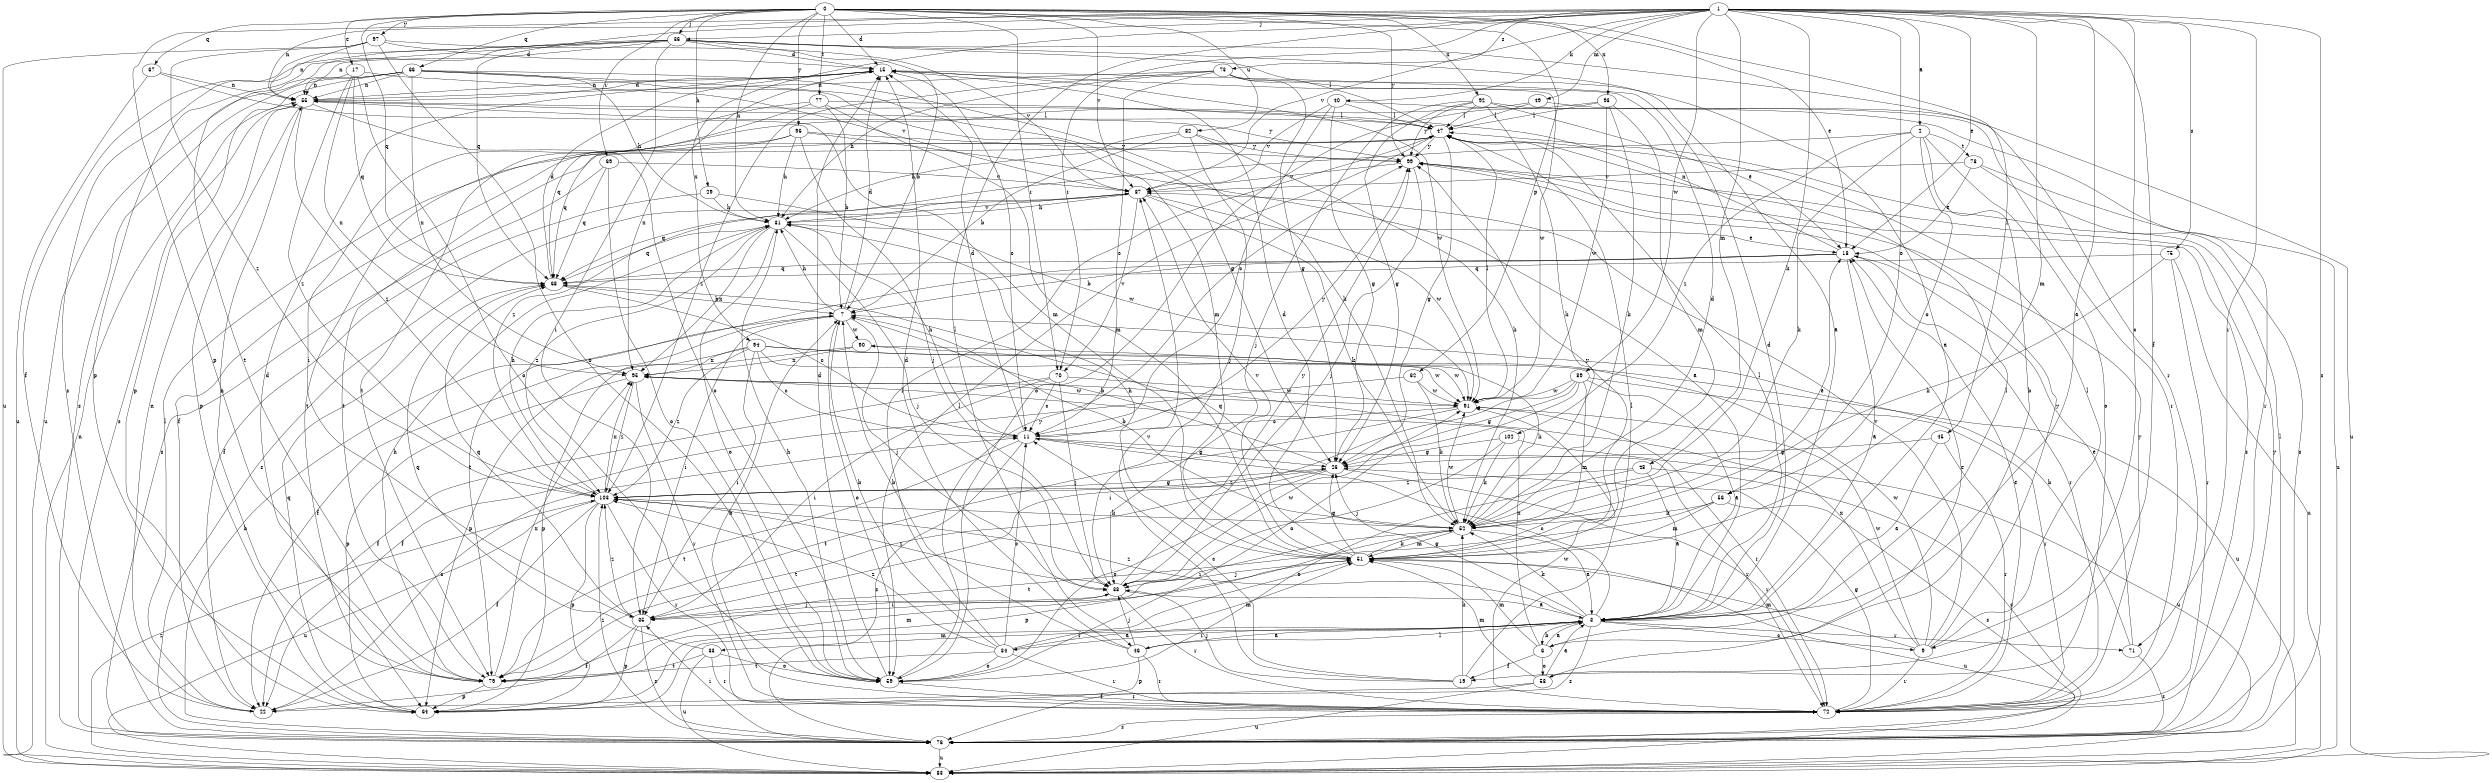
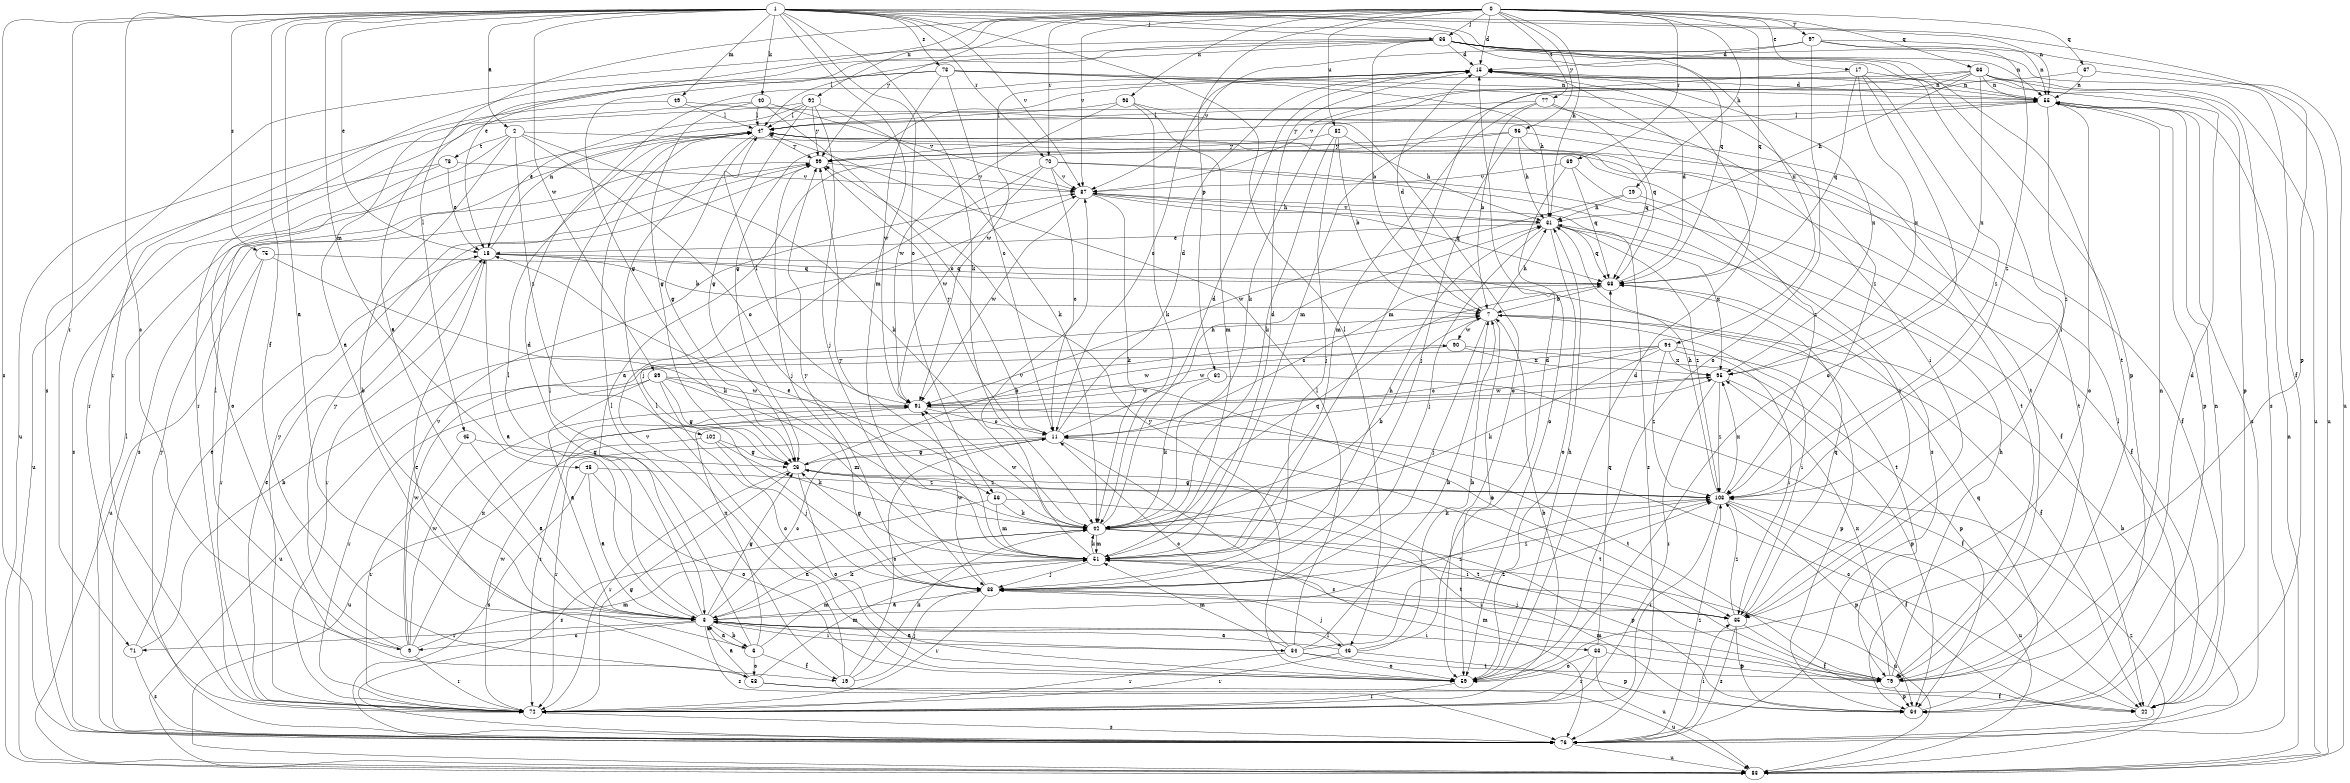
edge "87" -> "70": reversed
node "52": label "52" -> "42"
